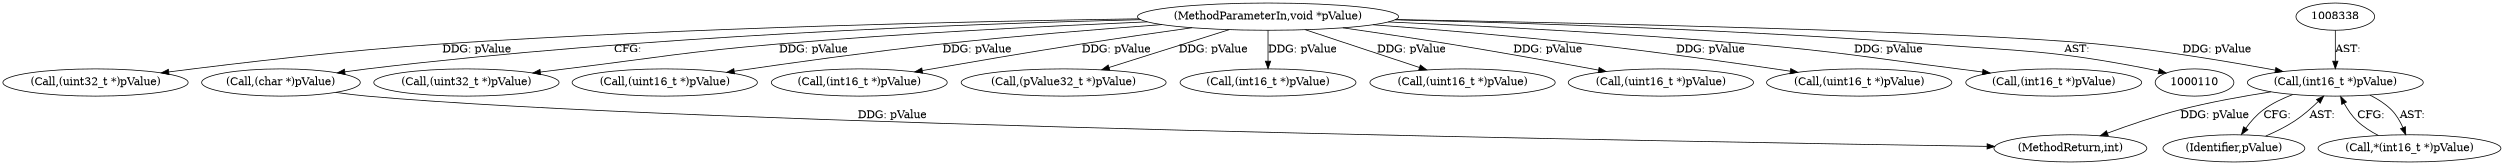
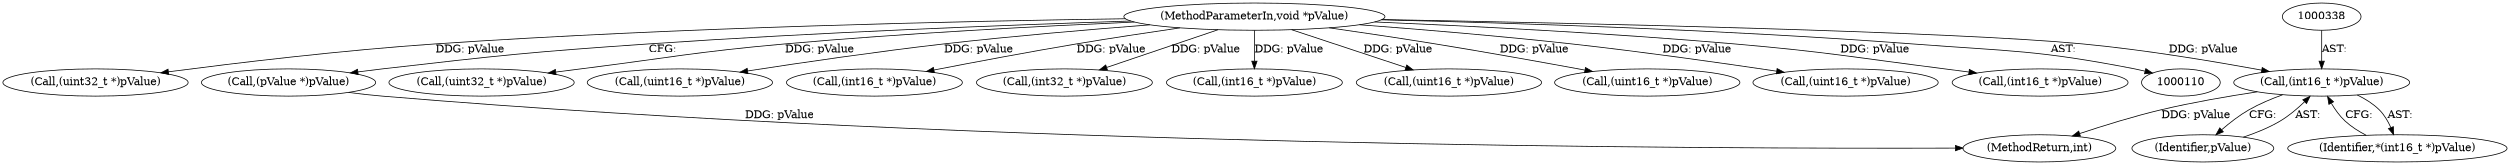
node "1008338": label "1008338" -> "1000338"
node "(Call,(char *)pValue)": label "(Call,(char *)pValue)" -> "(Call,(pValue *)pValue)"
node "(Call,(pValue32_t *)pValue)": label "(Call,(pValue32_t *)pValue)" -> "(Call,(int32_t *)pValue)"
node "(Call,*(int16_t *)pValue)": label "(Call,*(int16_t *)pValue)" -> "(Identifier,*(int16_t *)pValue)"
